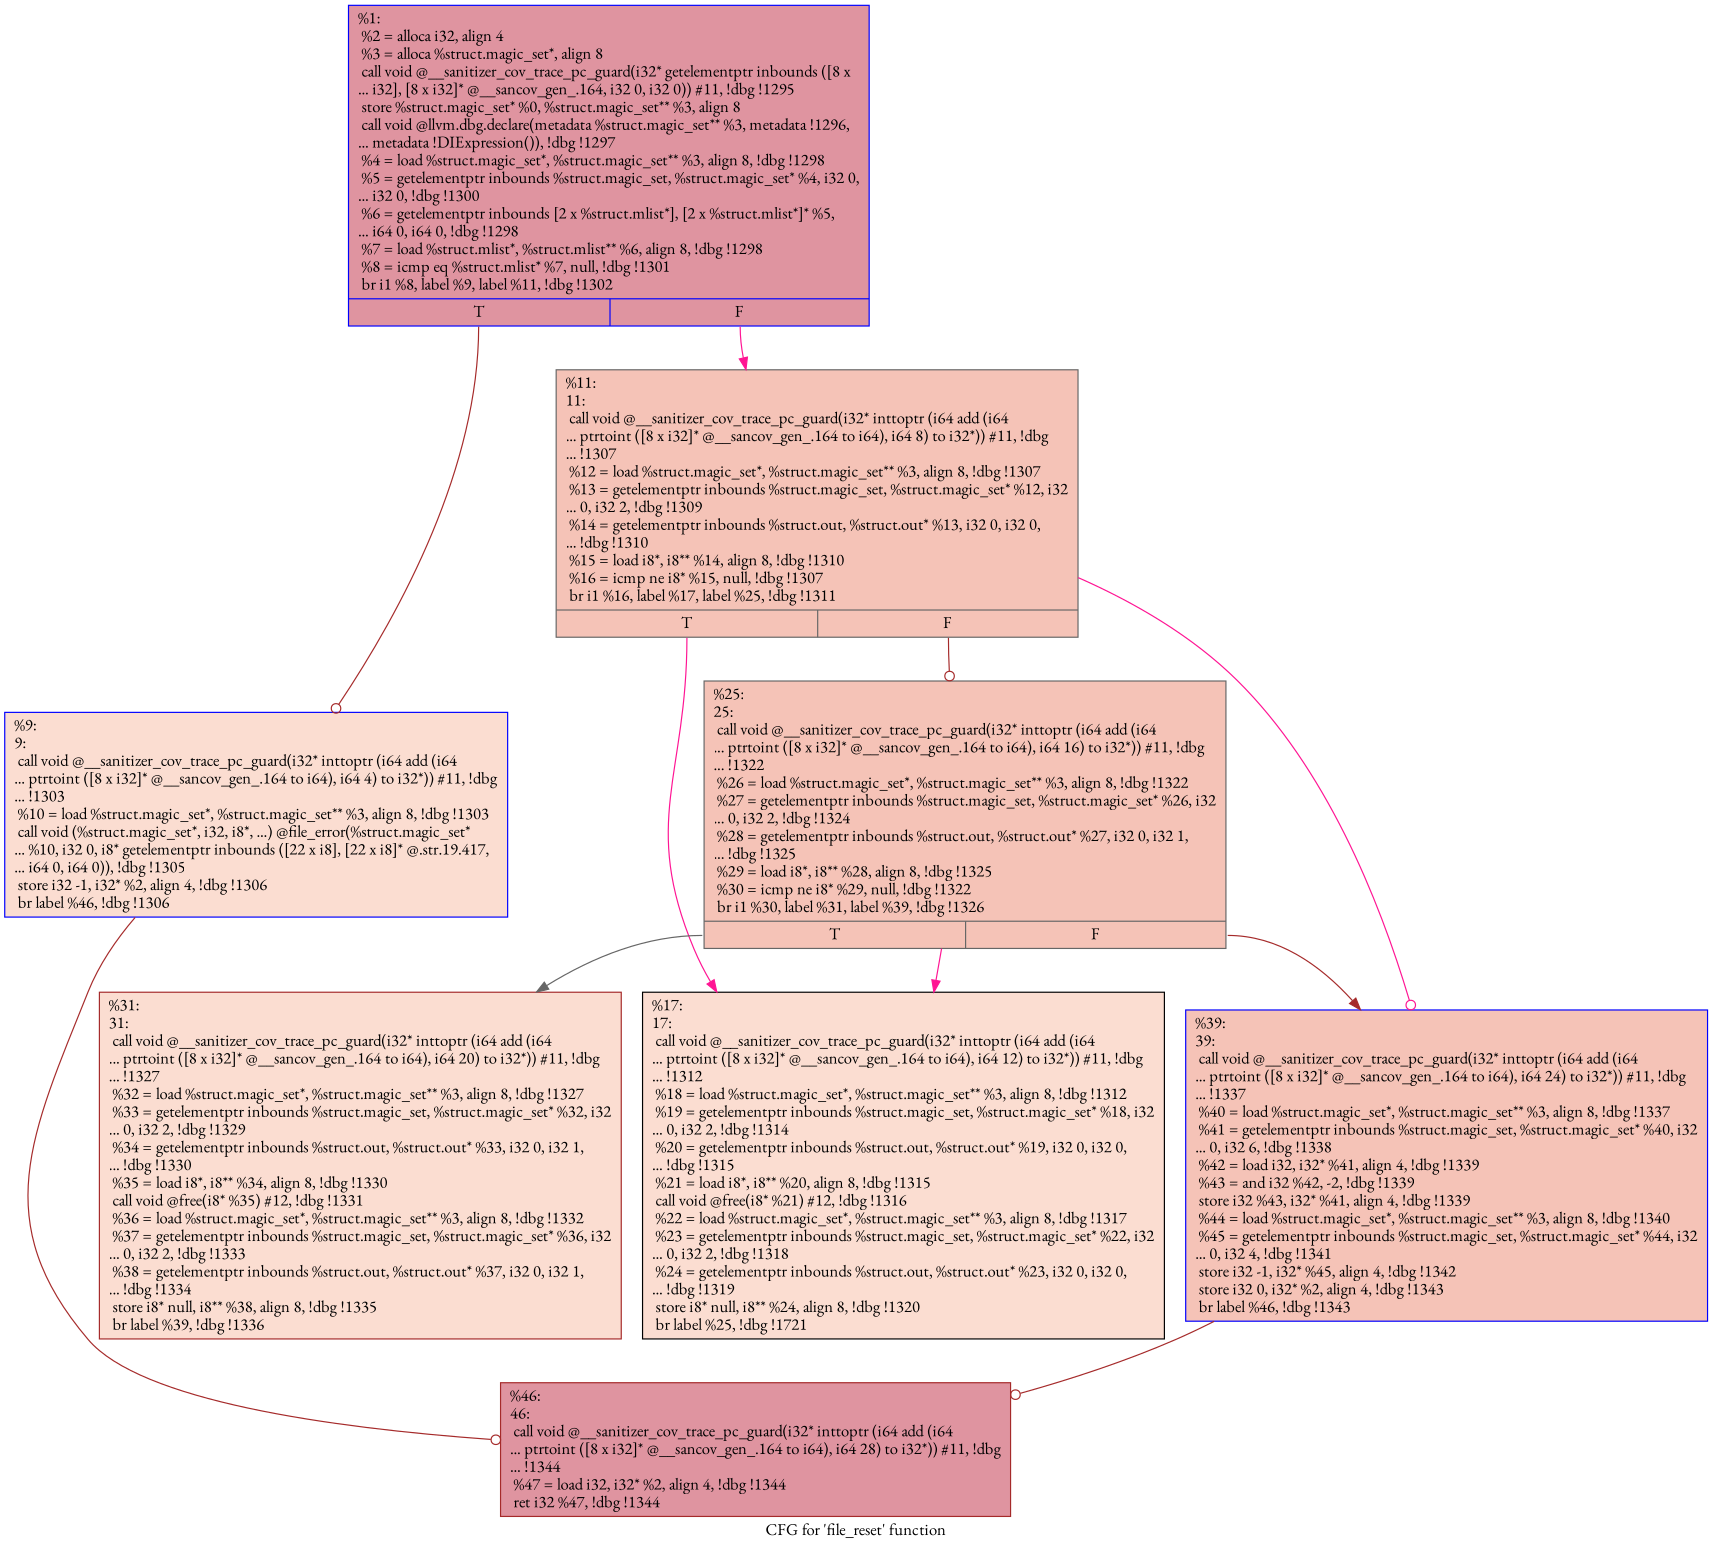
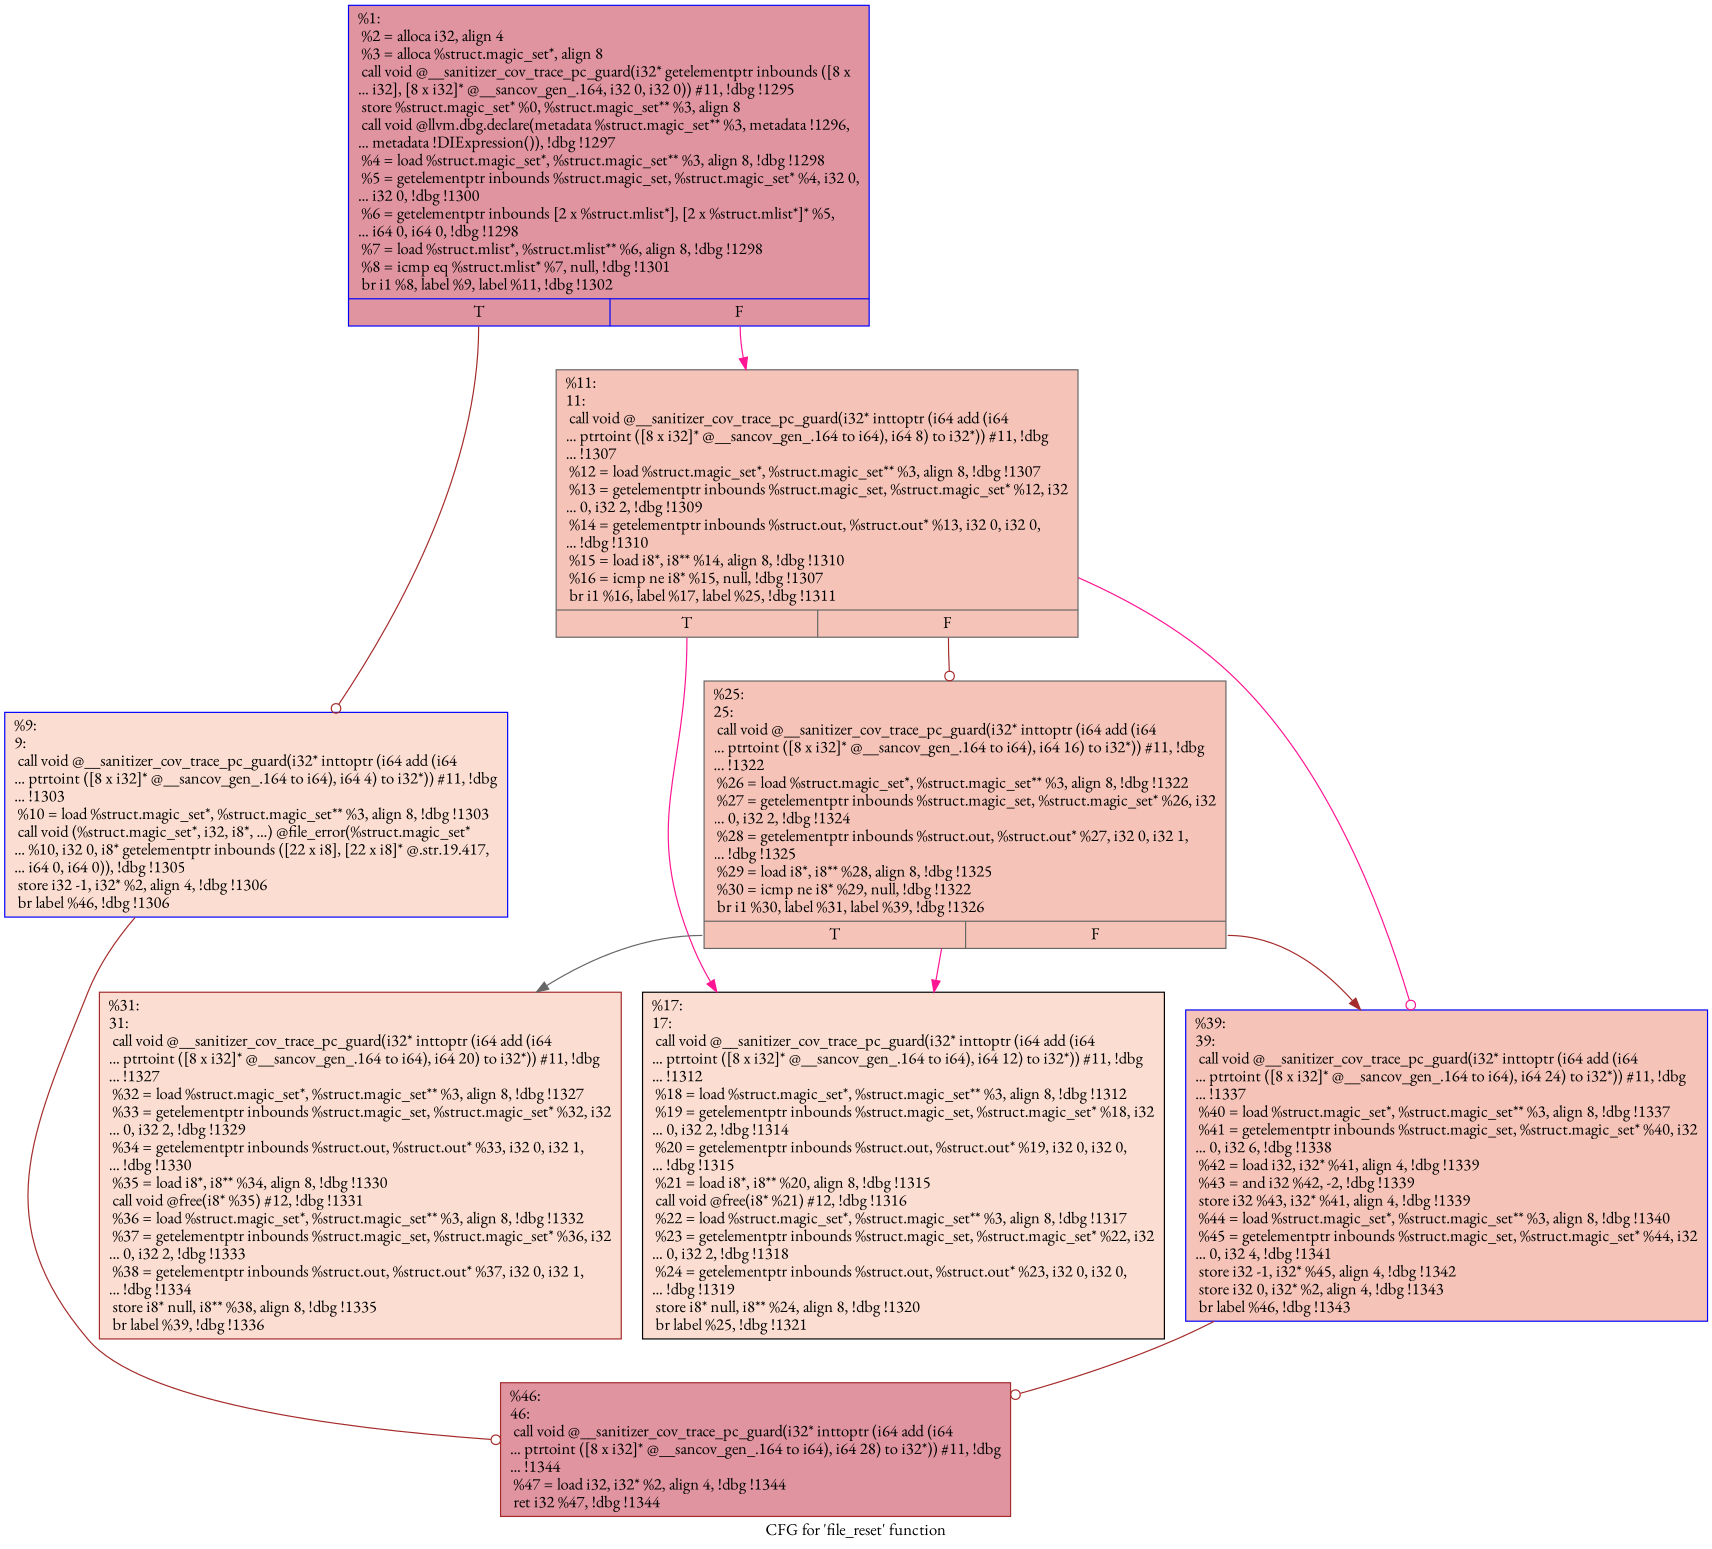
node "%17:": text "br label %25, !dbg !1721" -> "br label %25, !dbg !1321"
